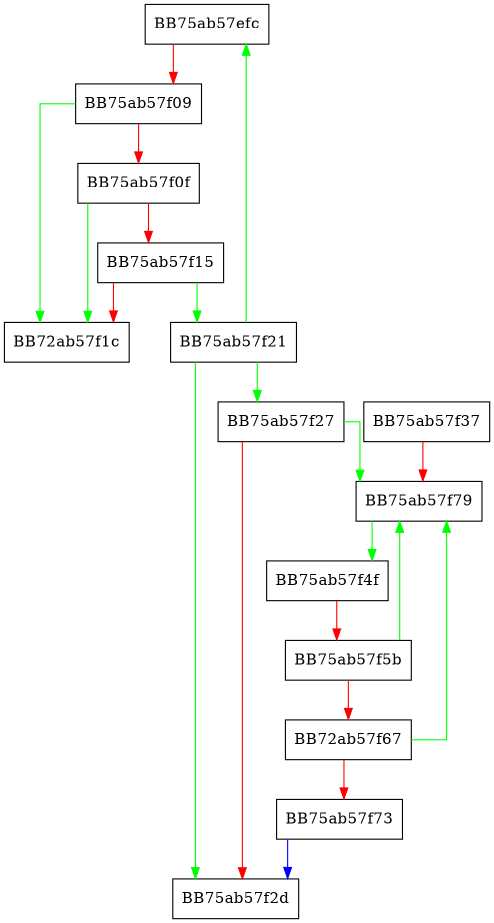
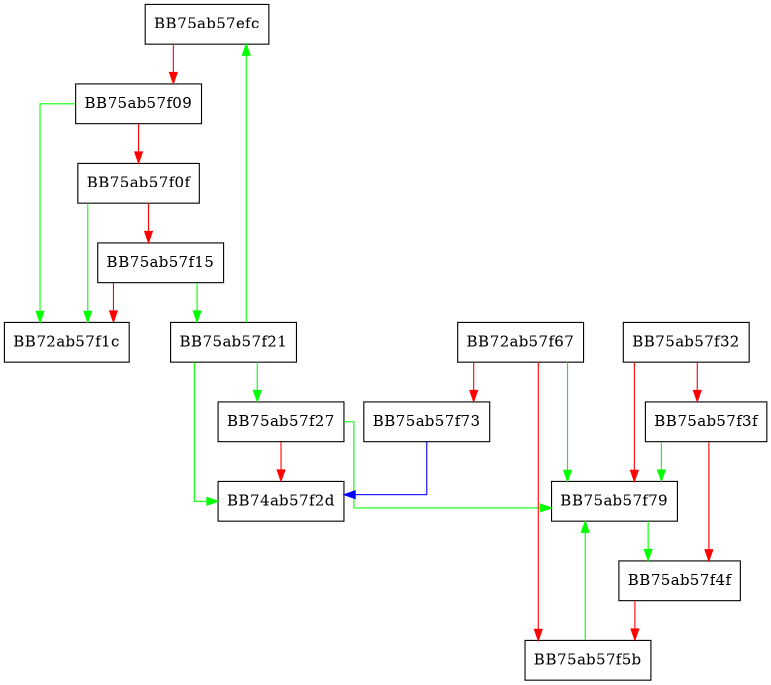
node "BB75ab57f37": label "BB75ab57f37" -> "BB75ab57f32"
node "BB75ab57f3f": added
edge "BB75ab57f5b" -> "BB72ab57f67": reversed
node "BB75ab57f2d": label "BB75ab57f2d" -> "BB74ab57f2d"
